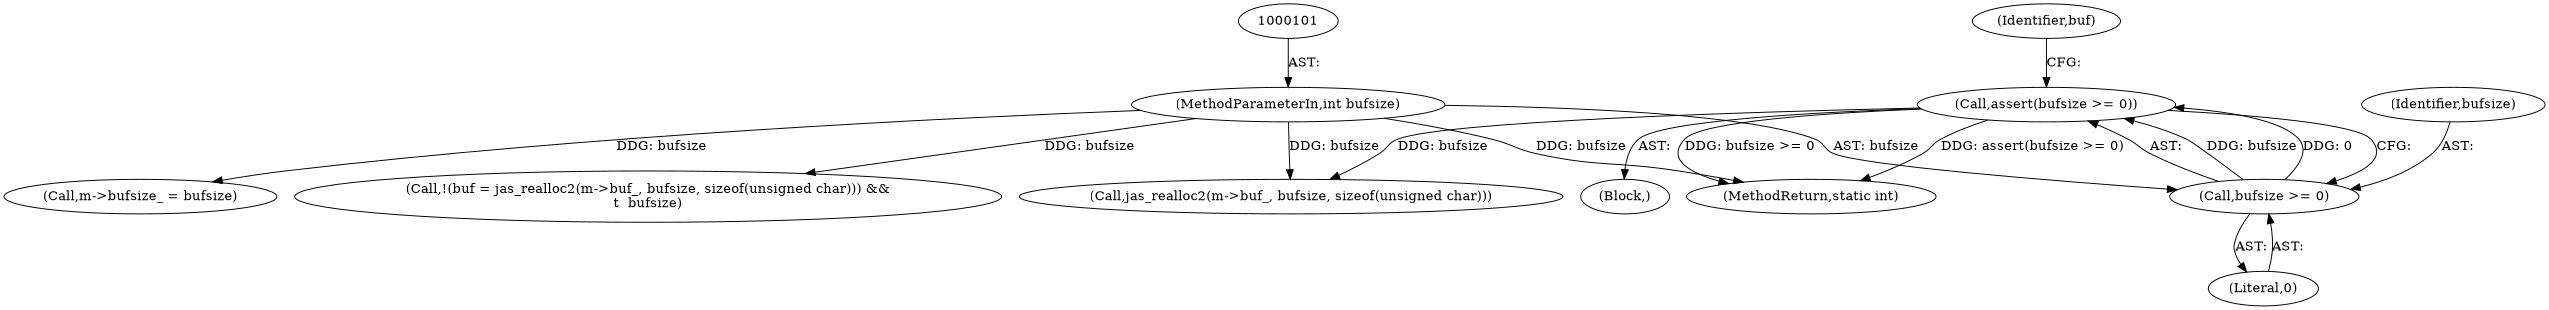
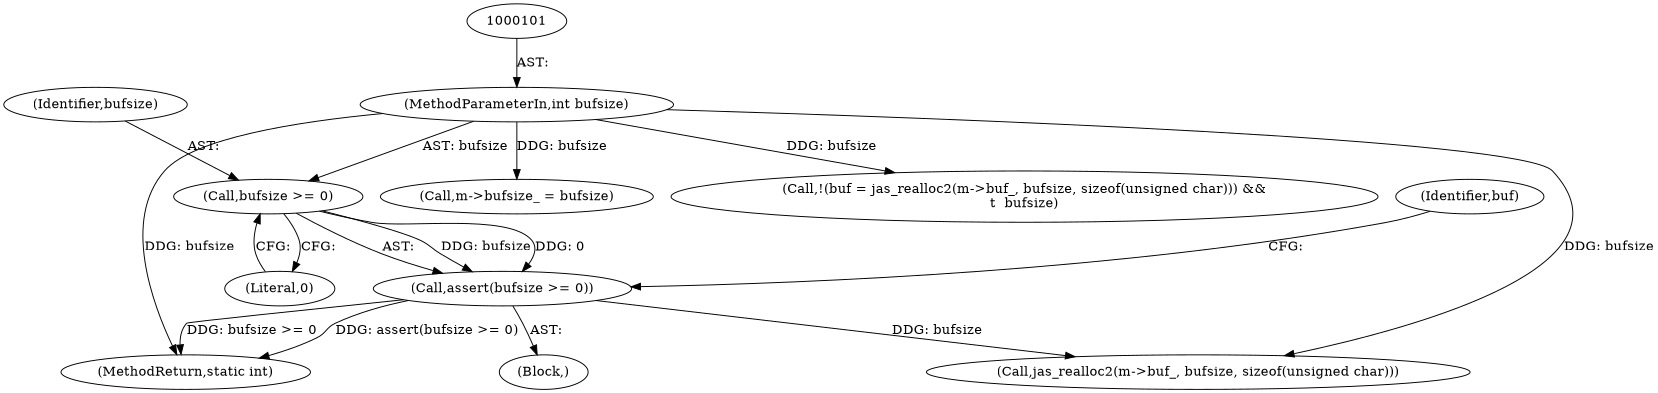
edge "(Call,assert(bufsize >= 0))" -> "(Call,bufsize >= 0)": removed, label "CFG:"
edge "(Call,bufsize >= 0)" -> "(Literal,0)": label "AST: " -> "CFG: "
edge "(Literal,0)" -> "(Call,bufsize >= 0)": label "AST: " -> "CFG: "
